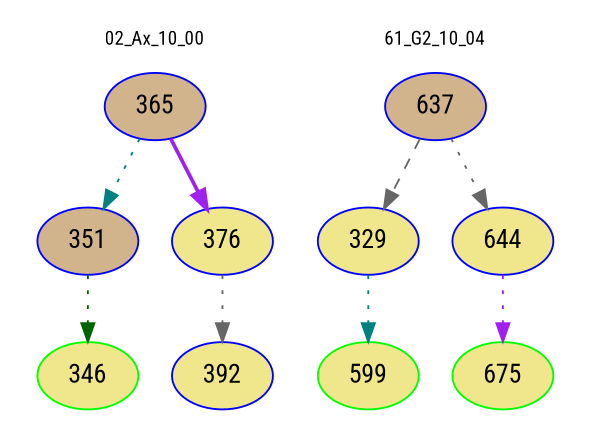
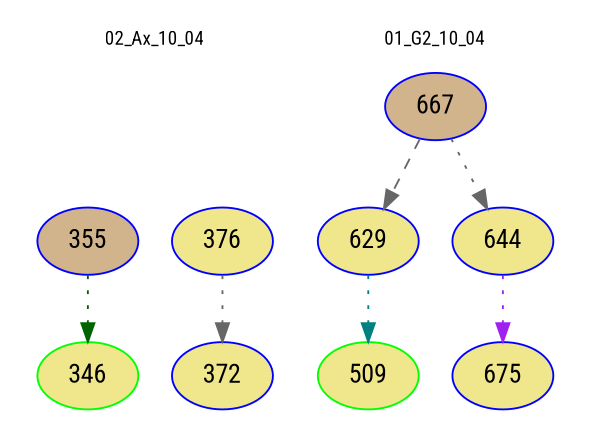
cluster "02_Ax_10_00": label "02_Ax_10_00" -> "02_Ax_10_04"
cluster "61_G2_10_04": label "61_G2_10_04" -> "01_G2_10_04"
node "365": removed
node "637": label "637" -> "667"
node "351": label "351" -> "355"
node "329": label "329" -> "629"
node "392": label "392" -> "372"
node "599": label "599" -> "509"
node "675": color green -> blue
